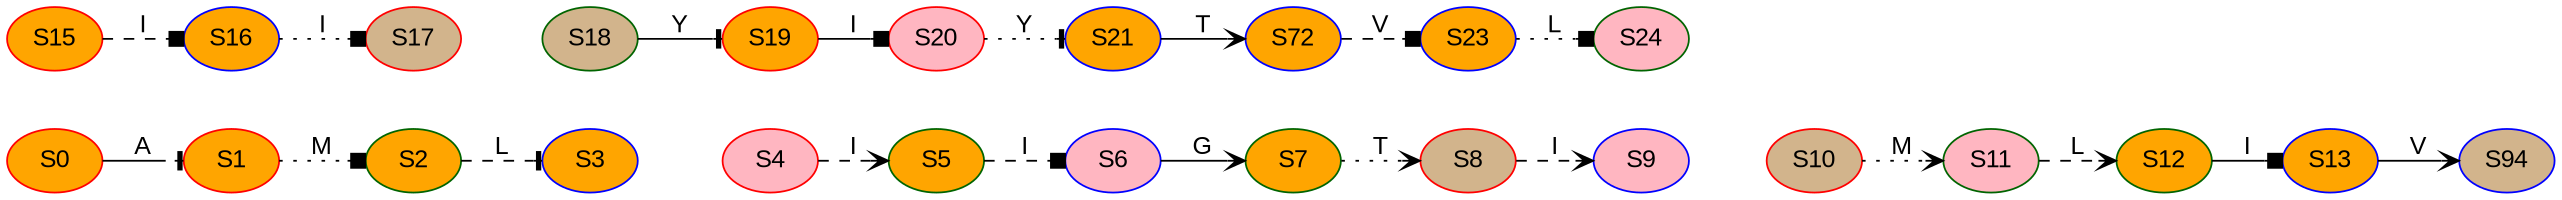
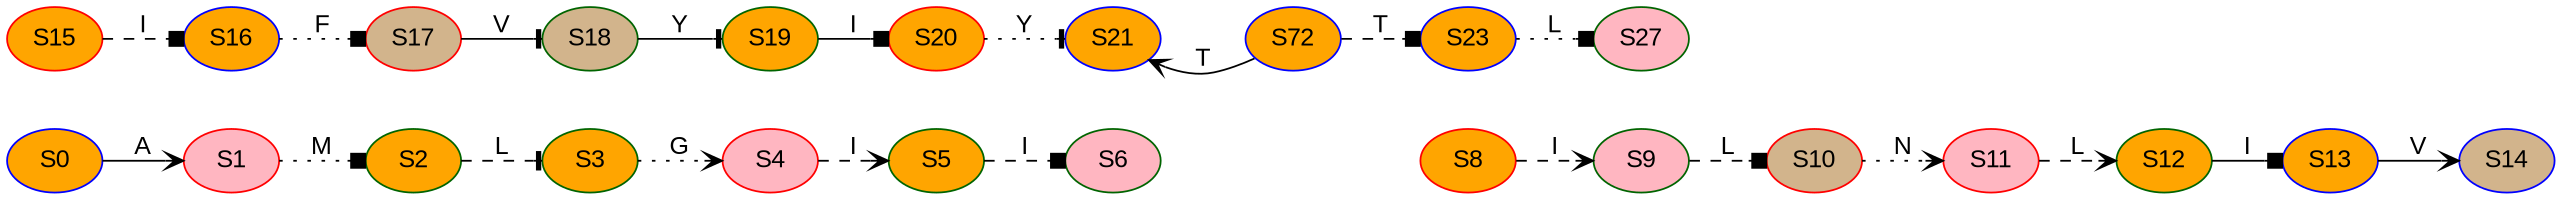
edge "S16" -> "S17": label "I" -> "F"
edge "S72" -> "S23": label "V" -> "T"
edge "S17" -> "S18": added, label "V"
node "S19": color red -> darkgreen
node "S20": fillcolor lightpink -> orange
edge "S21" -> "S72": reversed
node "S24": label "S24" -> "S27"
edge "S10" -> "S11": label "M" -> "N"
node "S0": color red -> blue
edge "S0" -> "S1": arrowhead tee -> vee
node "S1": fillcolor orange -> lightpink
node "S3": color blue -> darkgreen
edge "S3" -> "S4": added, label "G"
node "S6": color blue -> darkgreen
node "S7": removed
node "S8": fillcolor tan -> orange
node "S9": color blue -> darkgreen
edge "S9" -> "S10": added, label "L"
node "S11": color darkgreen -> red
node "S94": label "S94" -> "S14"
